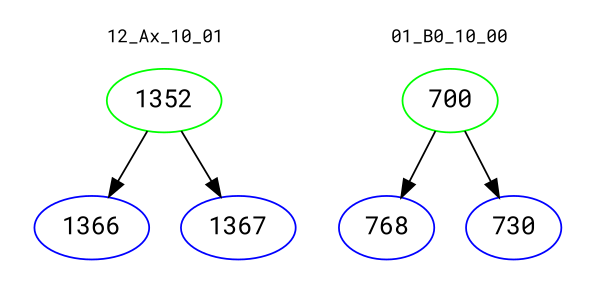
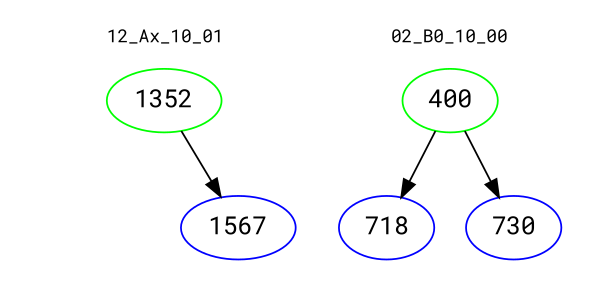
cluster "01_B0_10_00": label "01_B0_10_00" -> "02_B0_10_00"
node "700": label "700" -> "400"
node "1366": removed
node "1367": label "1367" -> "1567"
node "768": label "768" -> "718"
